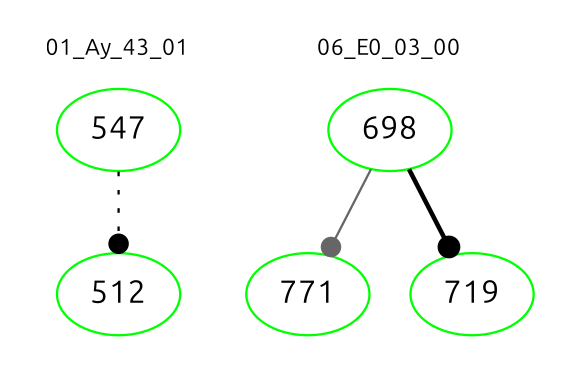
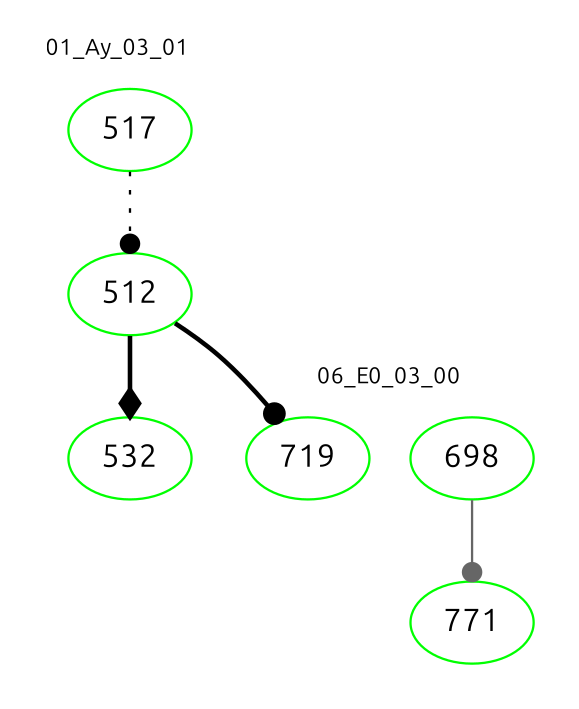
cluster "01_Ay_43_01": label "01_Ay_43_01" -> "01_Ay_03_01"
node "547": label "547" -> "517"
edge "698" -> "719": now "512" -> "719"
node "532": added
